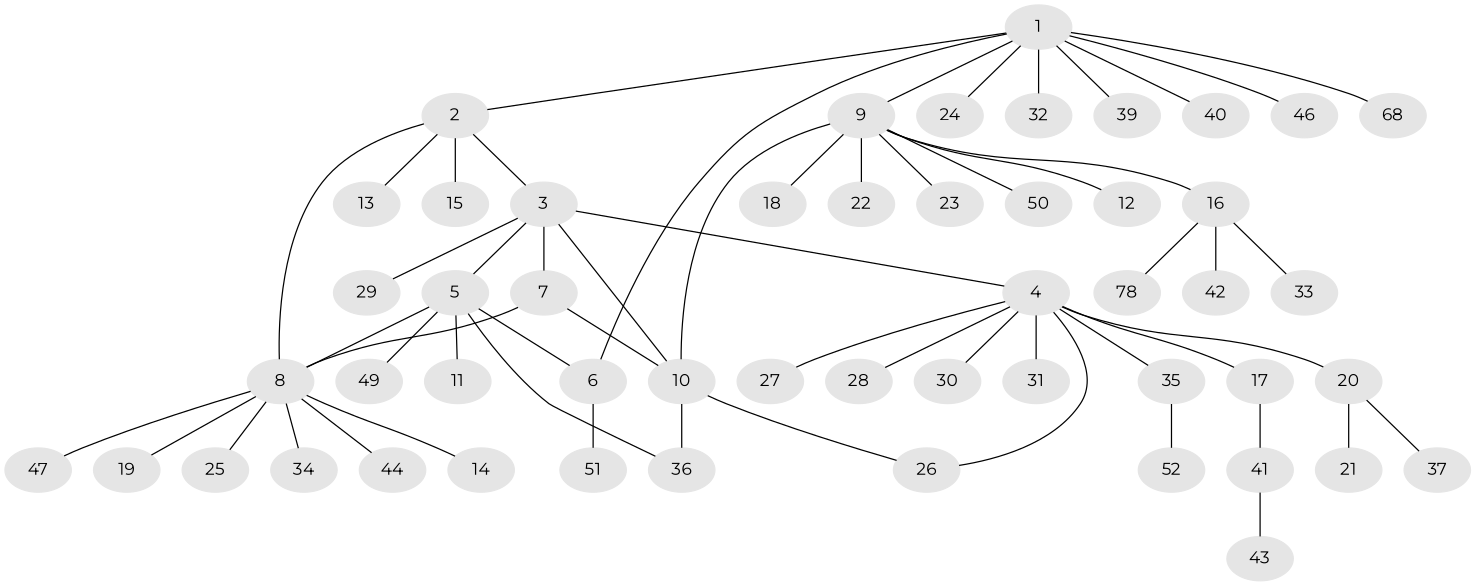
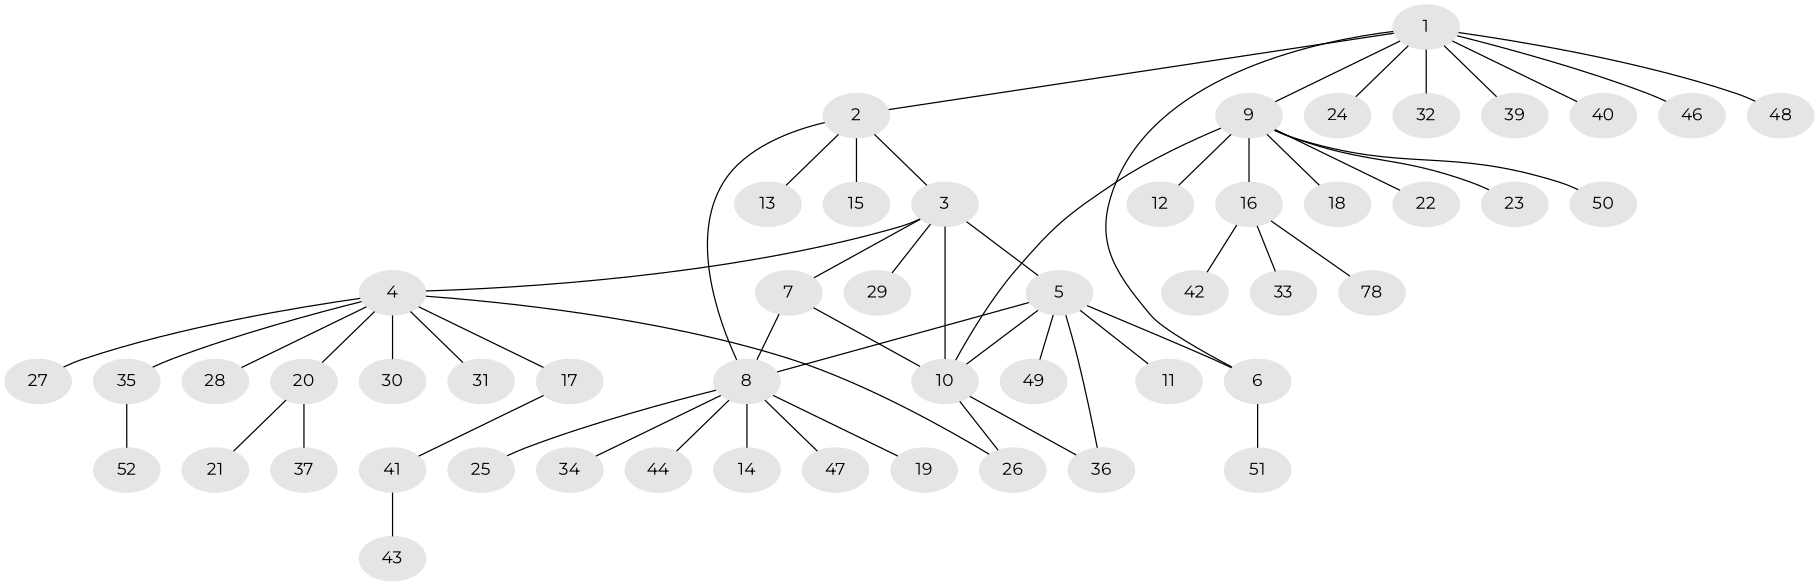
node "68": label "68" -> "48"
edge "5" -- "10": added
